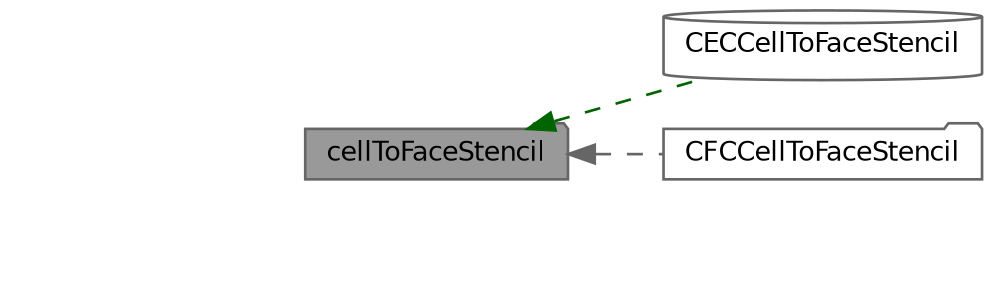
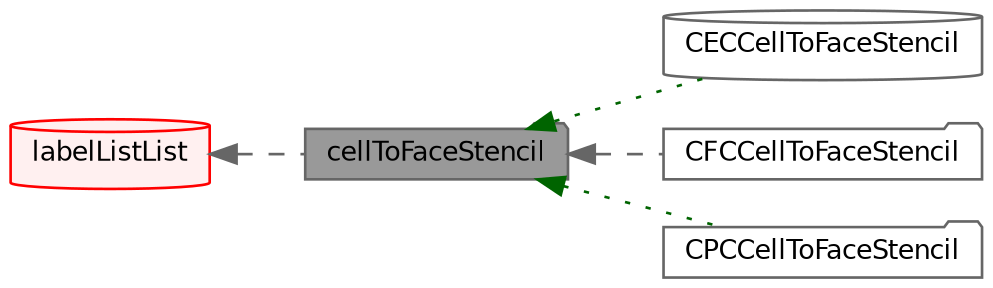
edge "CECCellToFaceStencil" -> "cellToFaceStencil": style dashed -> dotted
node "labelListList": added
node "CPCCellToFaceStencil": added
